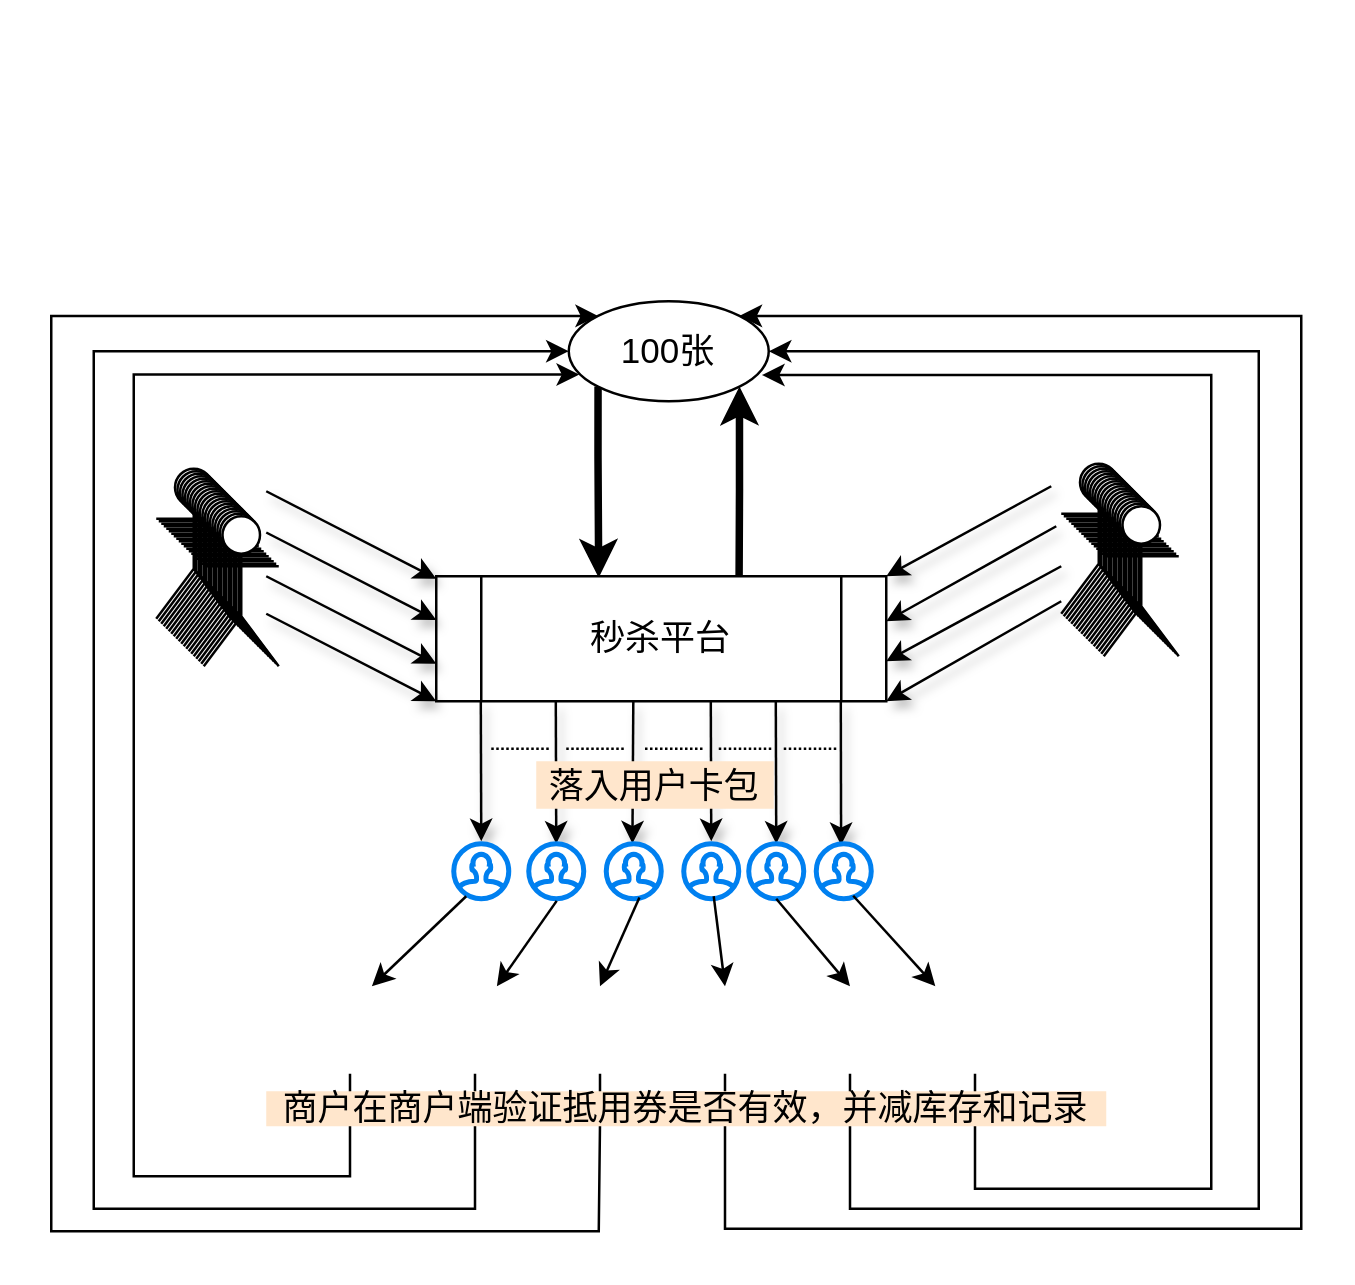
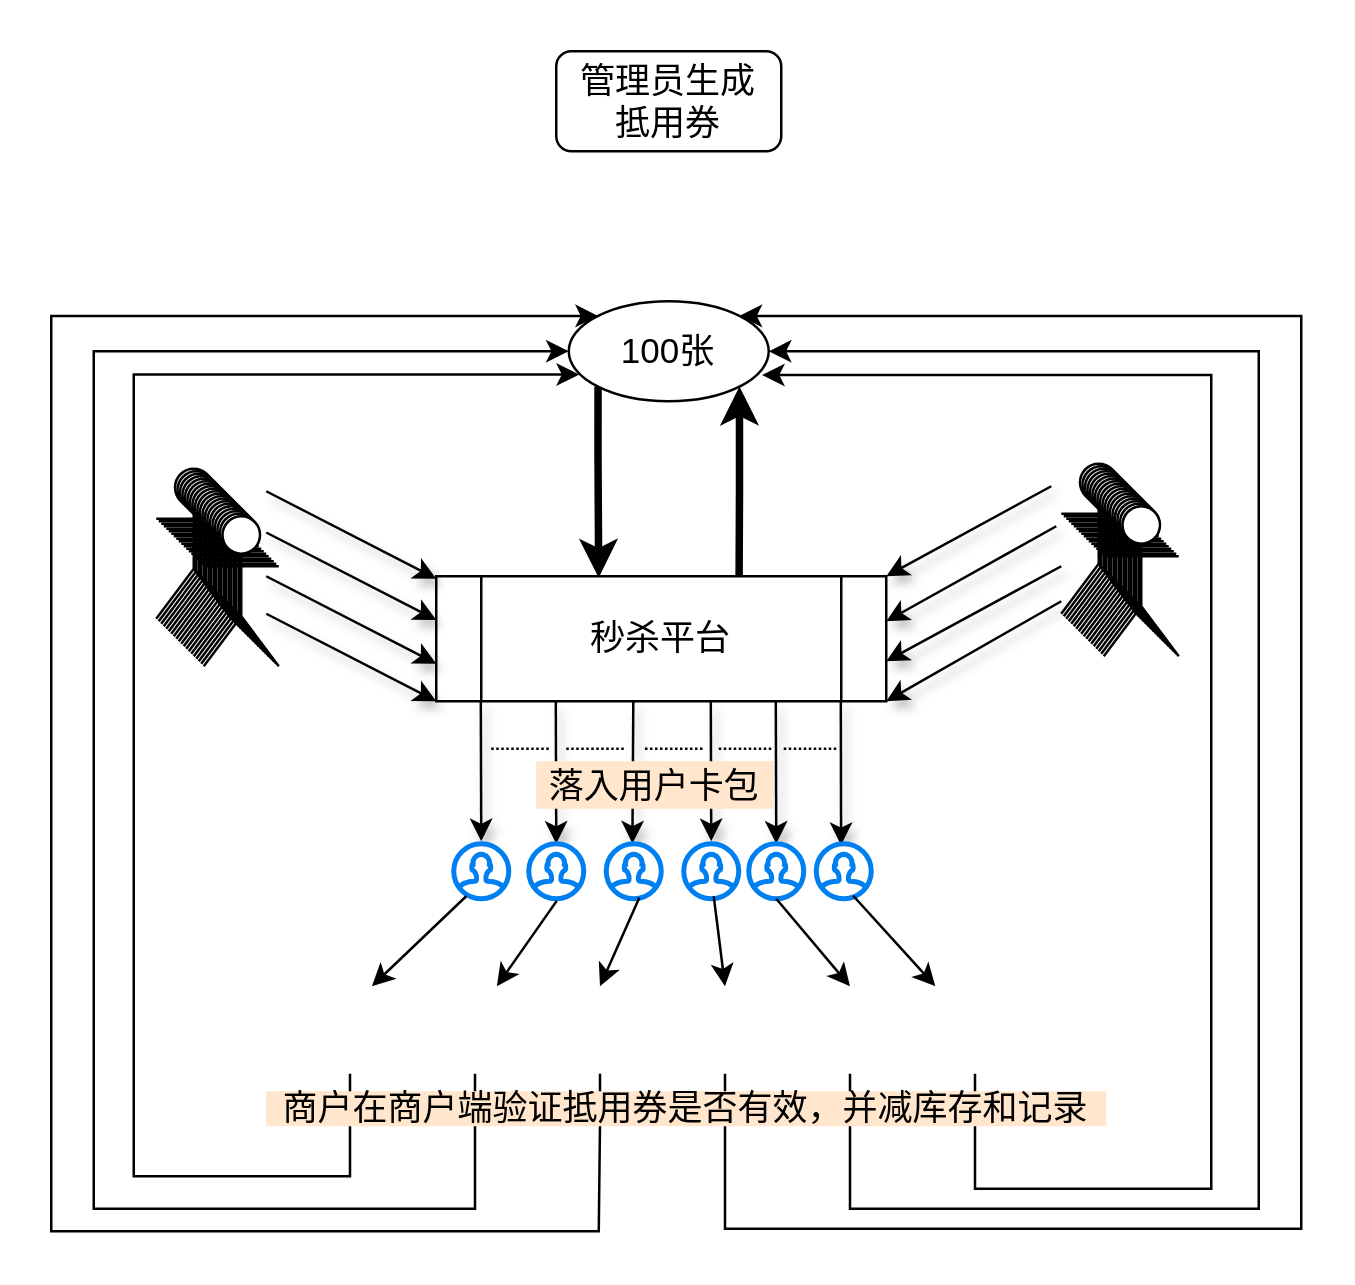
node "管理员生成抵用券": added
